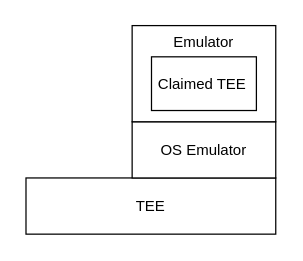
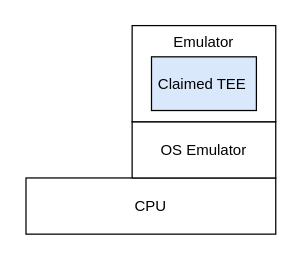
node "Claimed TEE": fillcolor #ffffff -> #dae8fc
node "TEE": label "TEE" -> "CPU"
